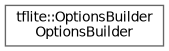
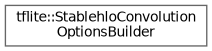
node "tflite::OptionsBuilder OptionsBuilder": label "tflite::OptionsBuilder OptionsBuilder" -> "tflite::StablehloConvolution OptionsBuilder"
